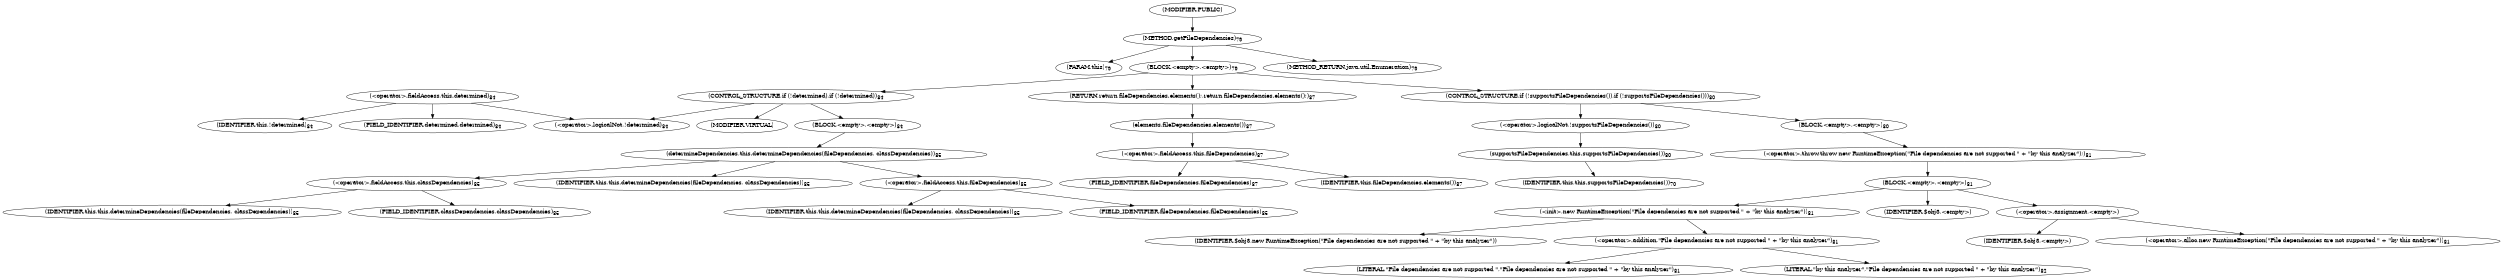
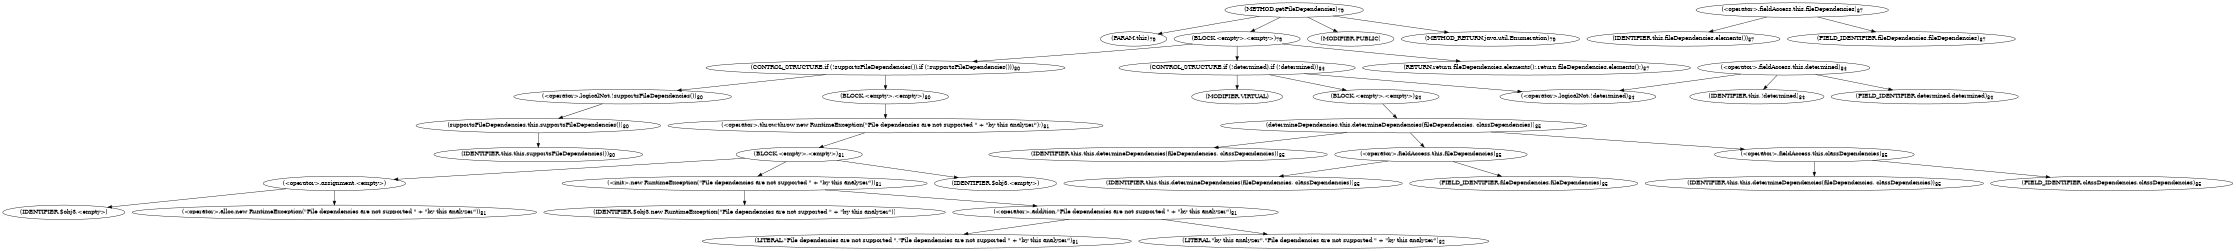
edge "(MODIFIER,PUBLIC)" -> "(METHOD,getFileDependencies)": reversed
node "(elements,fileDependencies.elements())": removed
node "(IDENTIFIER,this,this.supportsFileDependencies())": text "70" -> "80"
